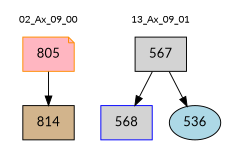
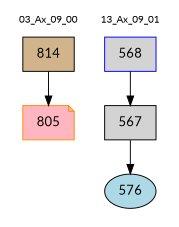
cluster "02_Ax_09_00": label "02_Ax_09_00" -> "03_Ax_09_00"
edge "805" -> "814": reversed
edge "567" -> "568": reversed
node "536": label "536" -> "576"
